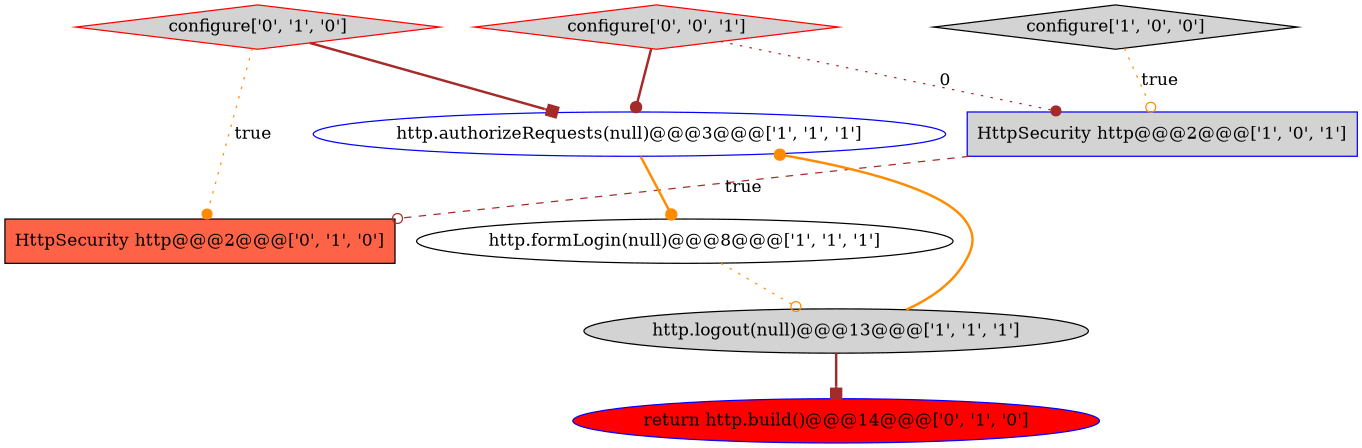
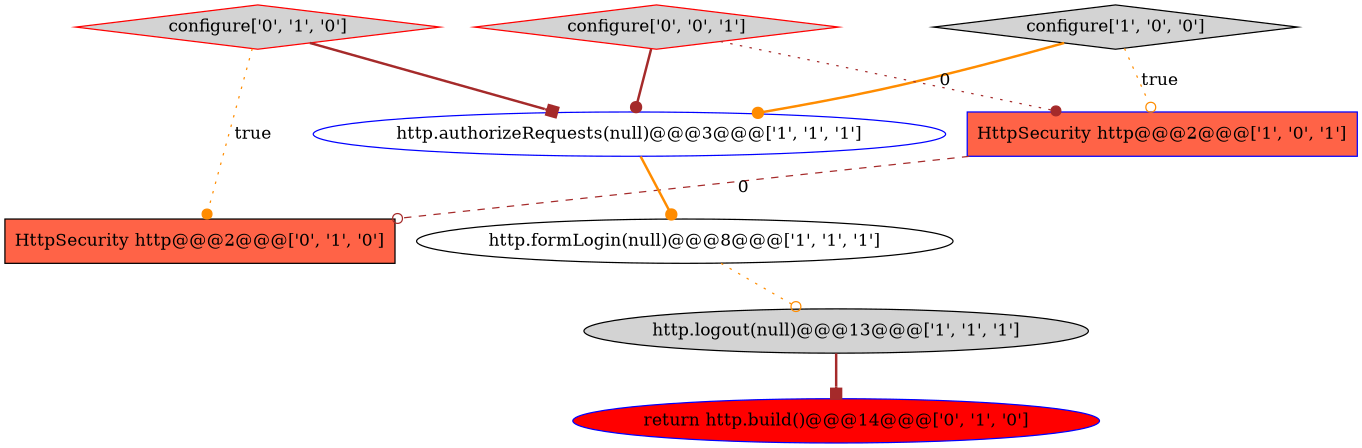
node "HttpSecurity http@@@2@@@['1', '0', '1']": fillcolor lightgray -> tomato
edge "HttpSecurity http@@@2@@@['1', '0', '1']" -> "HttpSecurity http@@@2@@@['0', '1', '0']": label "true" -> "0"
edge "http.logout(null)@@@13@@@['1', '1', '1']" -> "http.authorizeRequests(null)@@@3@@@['1', '1', '1']": now "configure['1', '0', '0']" -> "http.authorizeRequests(null)@@@3@@@['1', '1', '1']"
